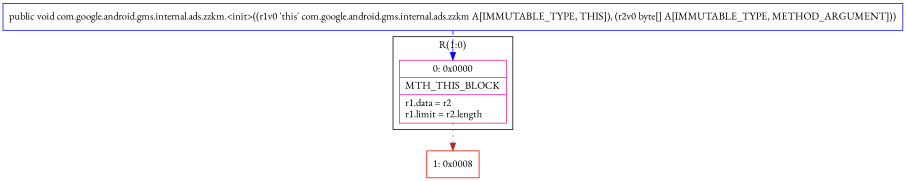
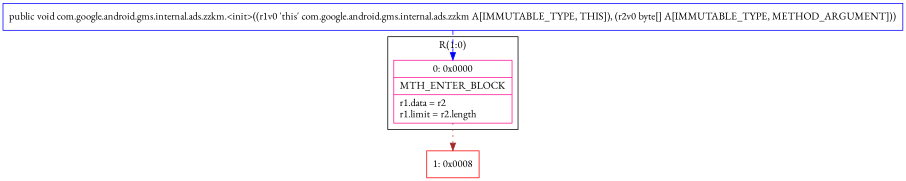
node "0: 0x0000": text "MTH_THIS_BLOCK" -> "MTH_ENTER_BLOCK"
